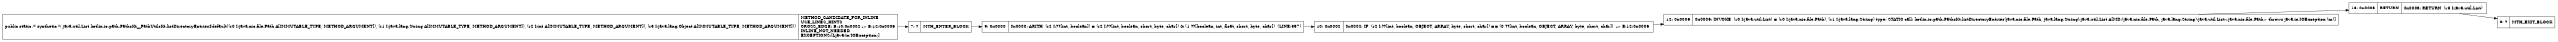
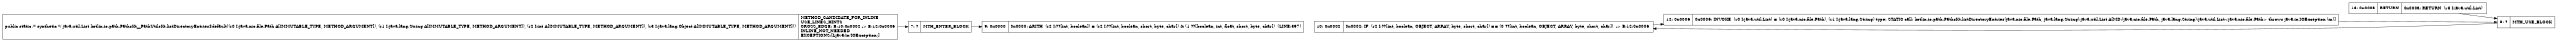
edge "12: 0x0006" -> "13: 0x000a": now "12: 0x0006" -> "8: ?"
node "8: ?": text "MTH_EXIT_BLOCK" -> "MTH_USE_BLOCK"
edge "9: 0x0000" -> "10: 0x0002": now "8: ?" -> "10: 0x0002"
